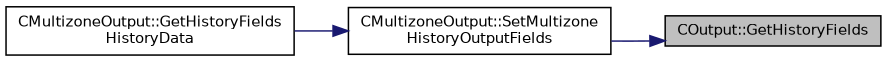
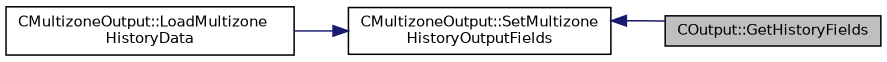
node "CMultizoneOutput::GetHistoryFields HistoryData": label "CMultizoneOutput::GetHistoryFields HistoryData" -> "CMultizoneOutput::LoadMultizone HistoryData"
edge "CMultizoneOutput::SetMultizone HistoryOutputFields" -> "COutput::GetHistoryFields": reversed
